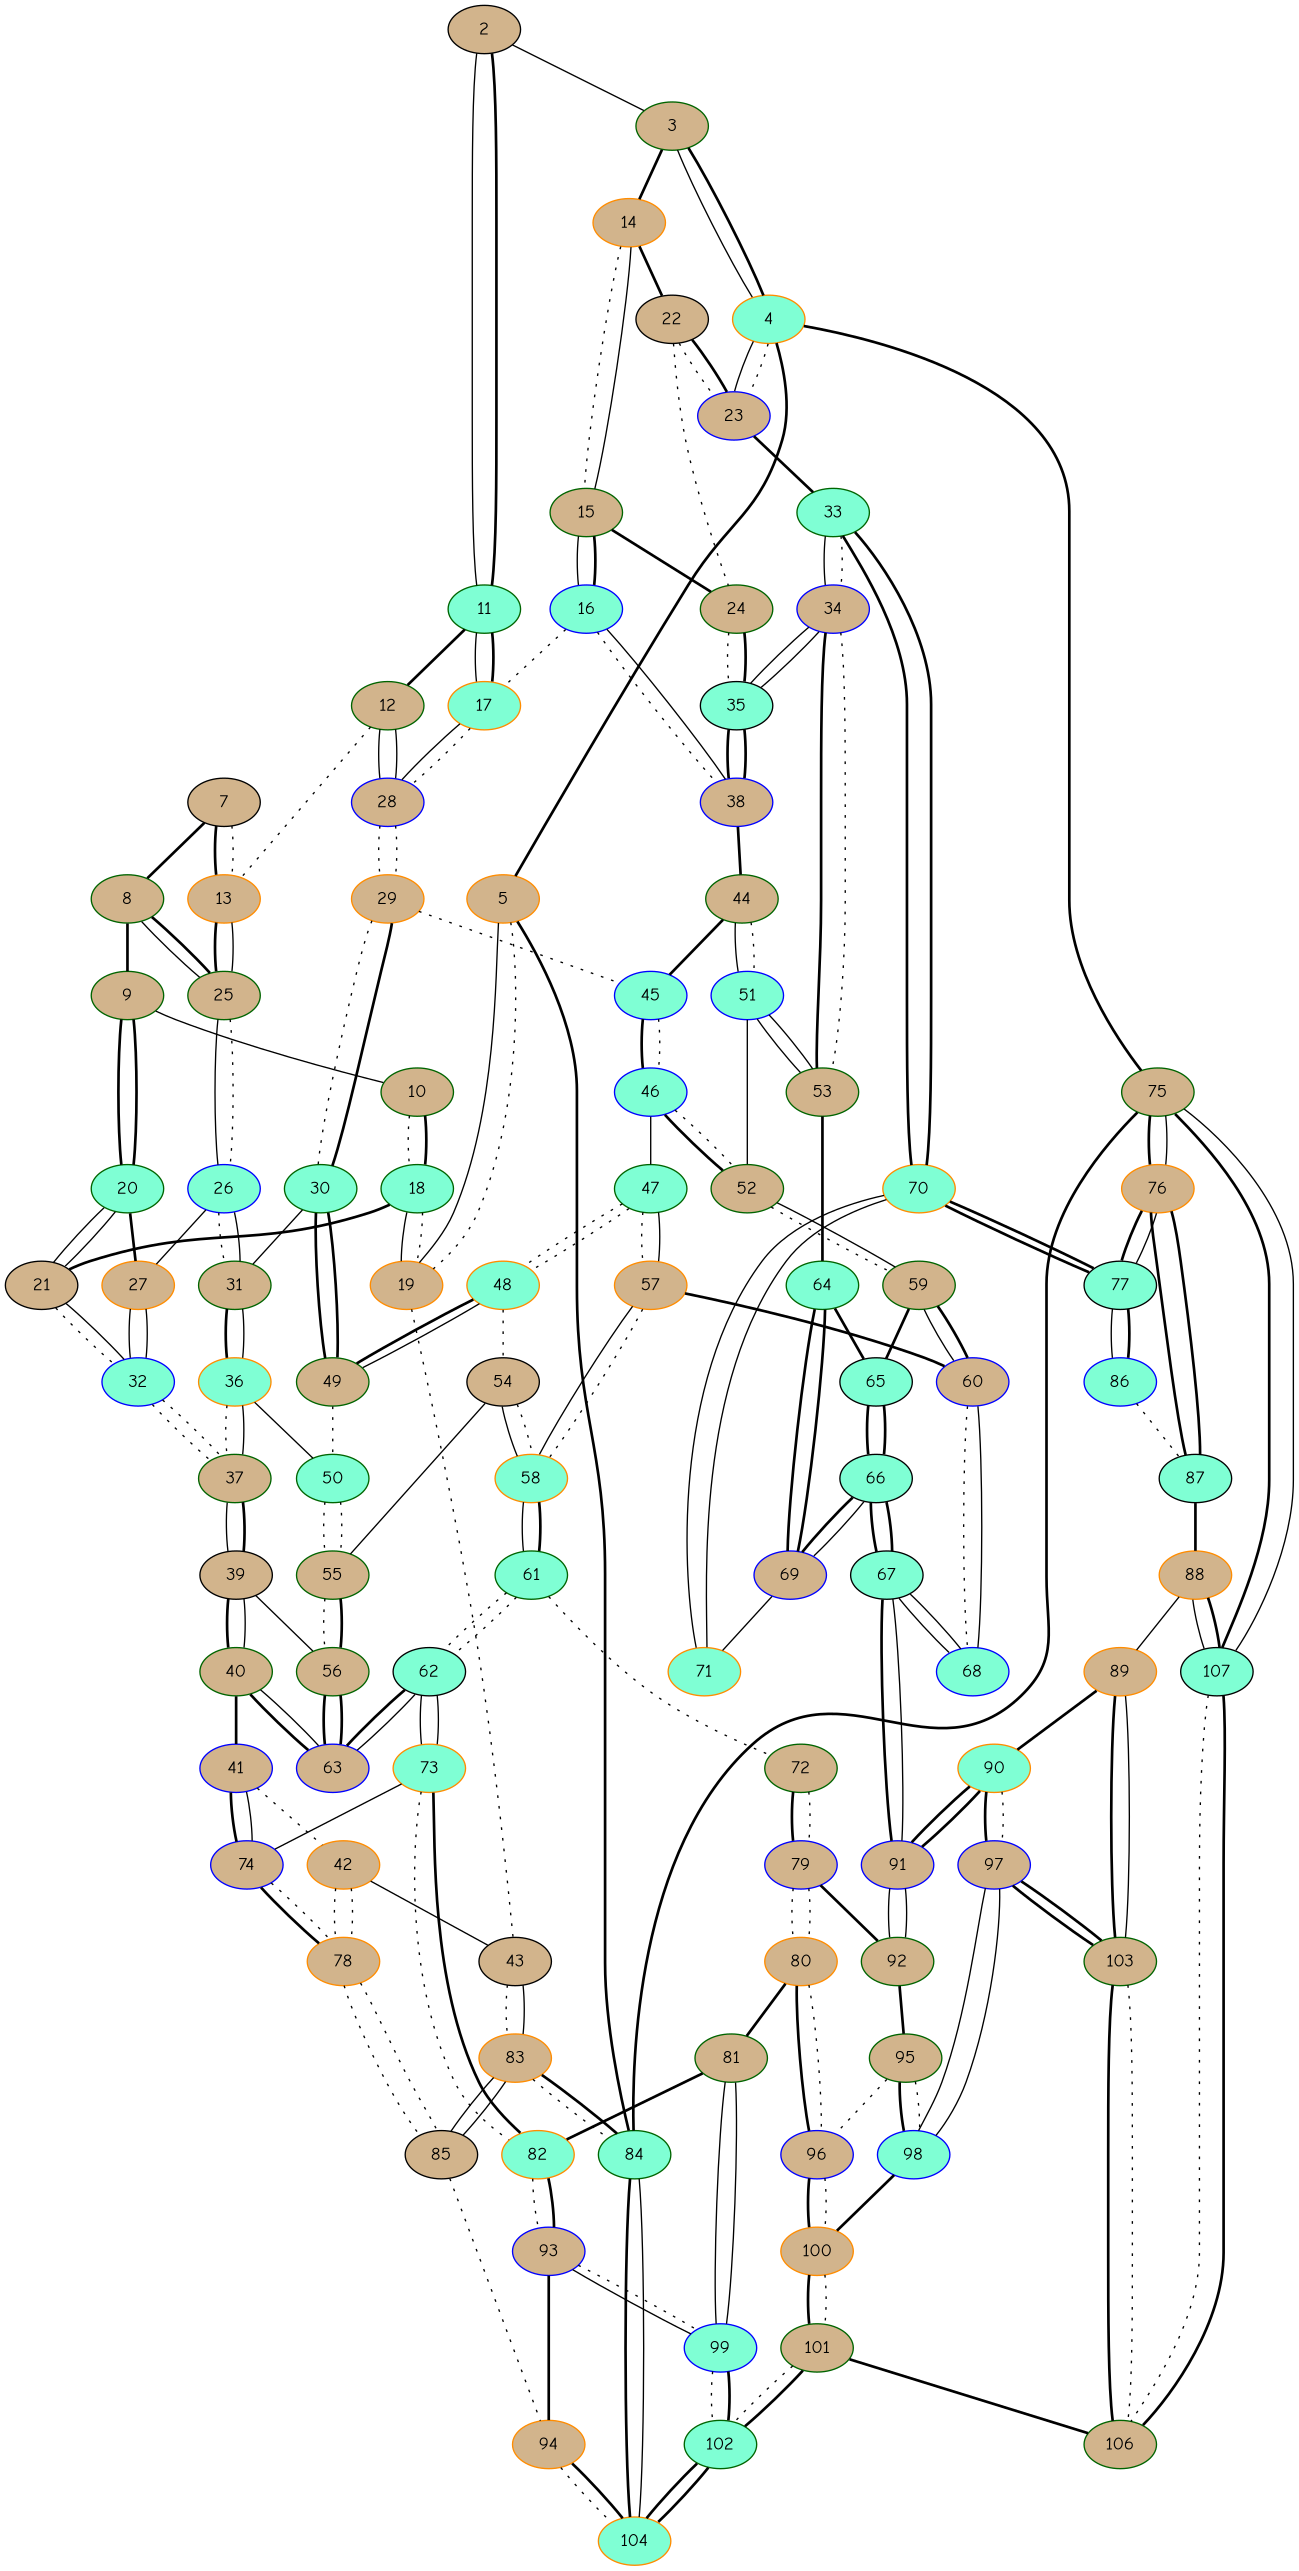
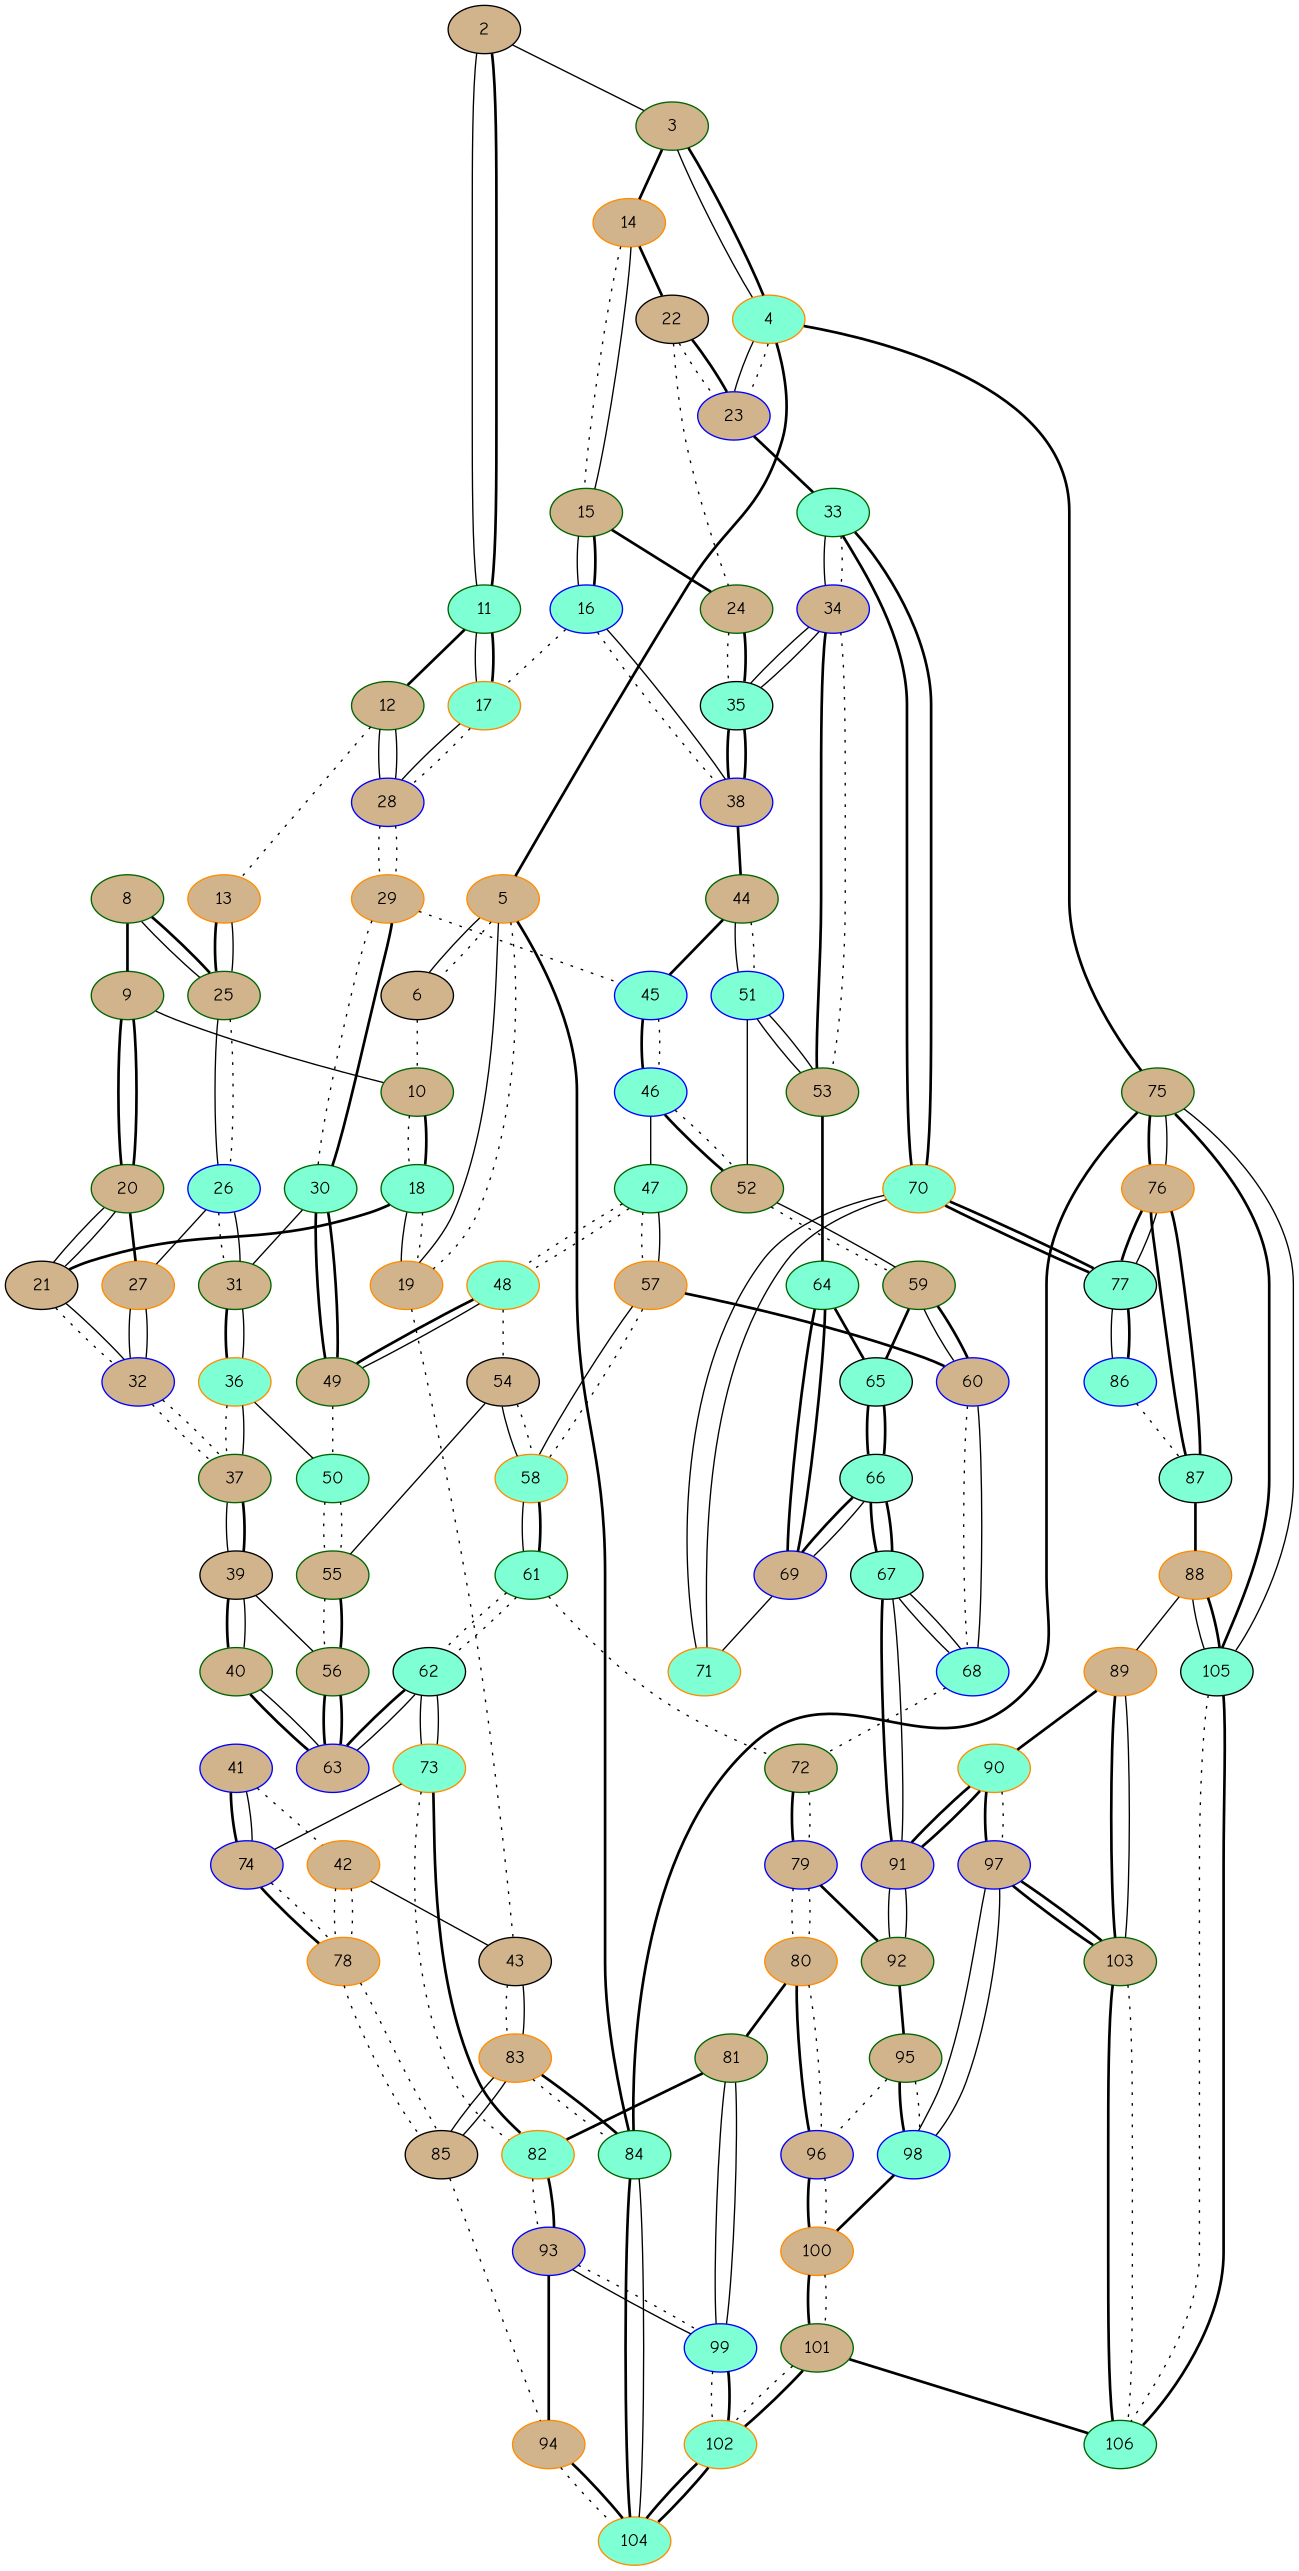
node "7": removed
node "6": added
node "20": fillcolor aquamarine -> tan
node "32": fillcolor aquamarine -> tan
node "107": label "107" -> "105"
edge "40" -- "41": removed
edge "68" -- "72": added
node "102": color darkgreen -> darkorange
node "106": fillcolor tan -> aquamarine
